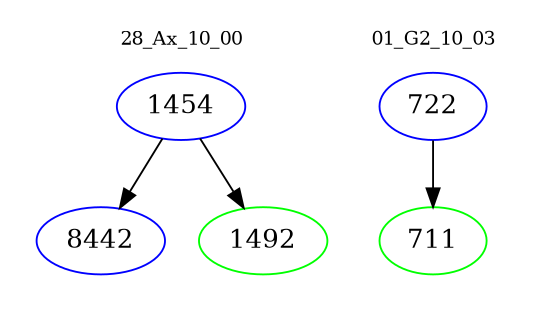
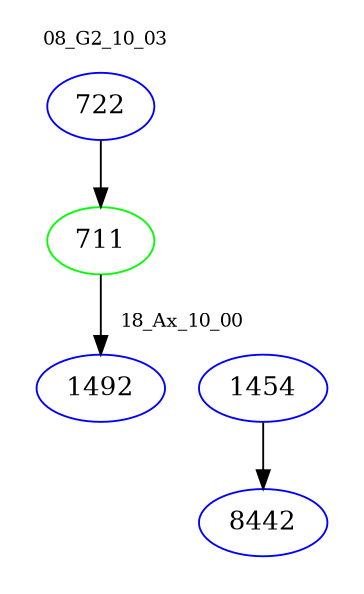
cluster "28_Ax_10_00": label "28_Ax_10_00" -> "18_Ax_10_00"
cluster "01_G2_10_03": label "01_G2_10_03" -> "08_G2_10_03"
edge "1454" -> "1492": now "711" -> "1492"
node "1492": color green -> blue
